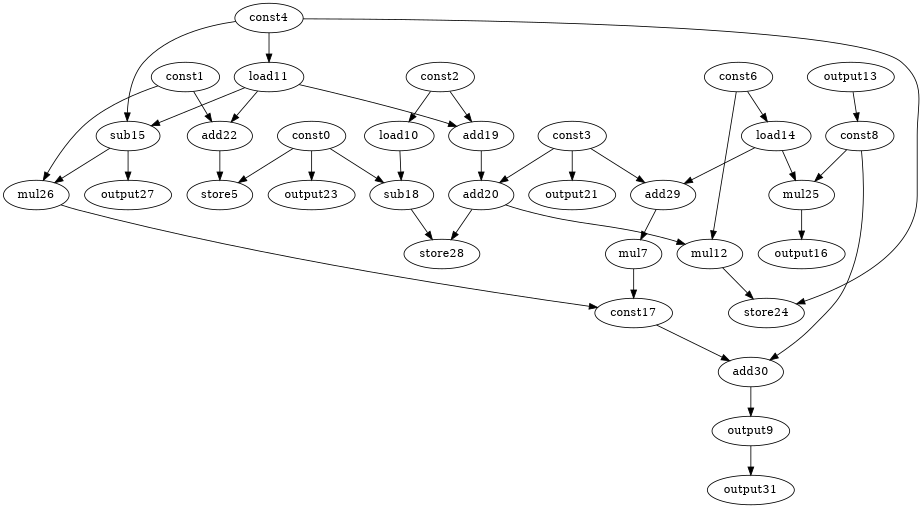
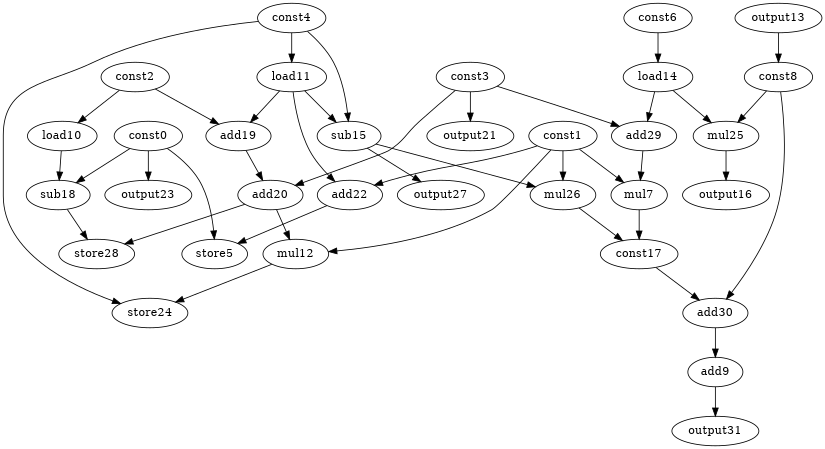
edge "const6" -> "mul12": now "const1" -> "mul12"
edge "const1" -> "mul7": added
node "output9": label "output9" -> "add9"
